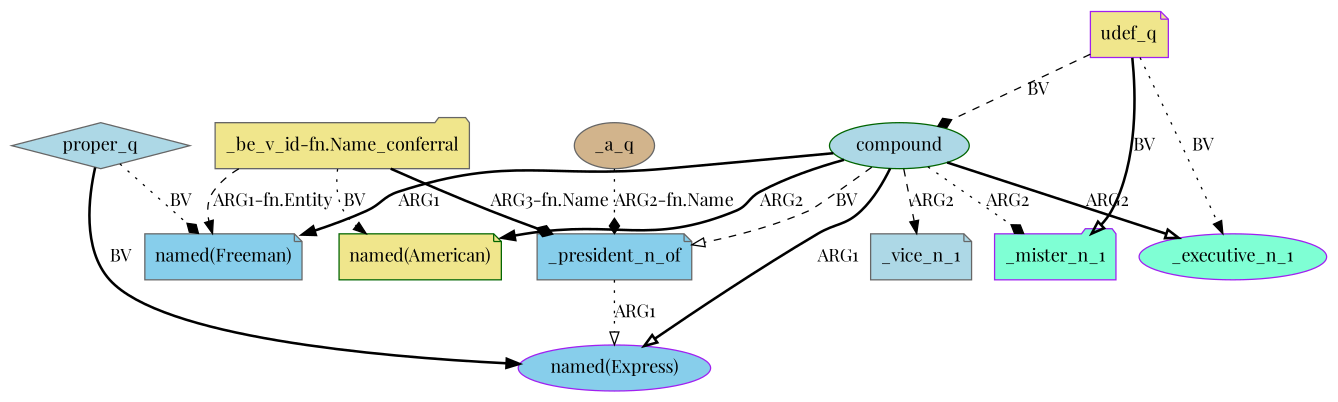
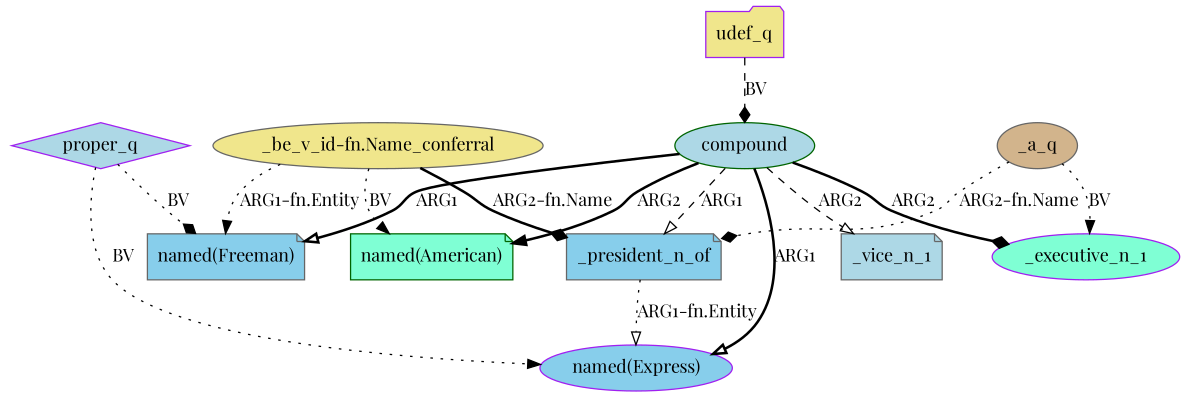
node "udef_q": shape note -> folder
edge "udef_q" -> "_executive_n_1": now "_a_q" -> "_executive_n_1"
node "proper_q": color gray40 -> purple
node "_be_v_id-fn.Name_conferral": shape folder -> ellipse
edge "compound" -> "named(Freeman)": arrowhead normal -> onormal
edge "_be_v_id-fn.Name_conferral" -> "named(Freeman)": style dashed -> dotted
edge "compound" -> "_vice_n_1": arrowhead normal -> onormal
edge "compound" -> "_executive_n_1": arrowhead onormal -> diamond
edge "_be_v_id-fn.Name_conferral" -> "_president_n_of": label "ARG3-fn.Name" -> "ARG2-fn.Name"
edge "compound" -> "_president_n_of": label "BV" -> "ARG1"
node "named(American)": fillcolor khaki -> aquamarine
node "_mister_n_1": removed
edge "_president_n_of" -> "named(Express)": label "ARG1" -> "ARG1-fn.Entity"
edge "proper_q" -> "named(Express)": style bold -> dotted
